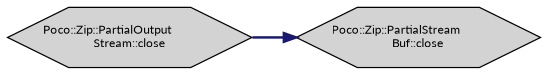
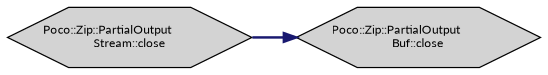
node "Poco::Zip::PartialStream Buf::close": label "Poco::Zip::PartialStream Buf::close" -> "Poco::Zip::PartialOutput Buf::close"
